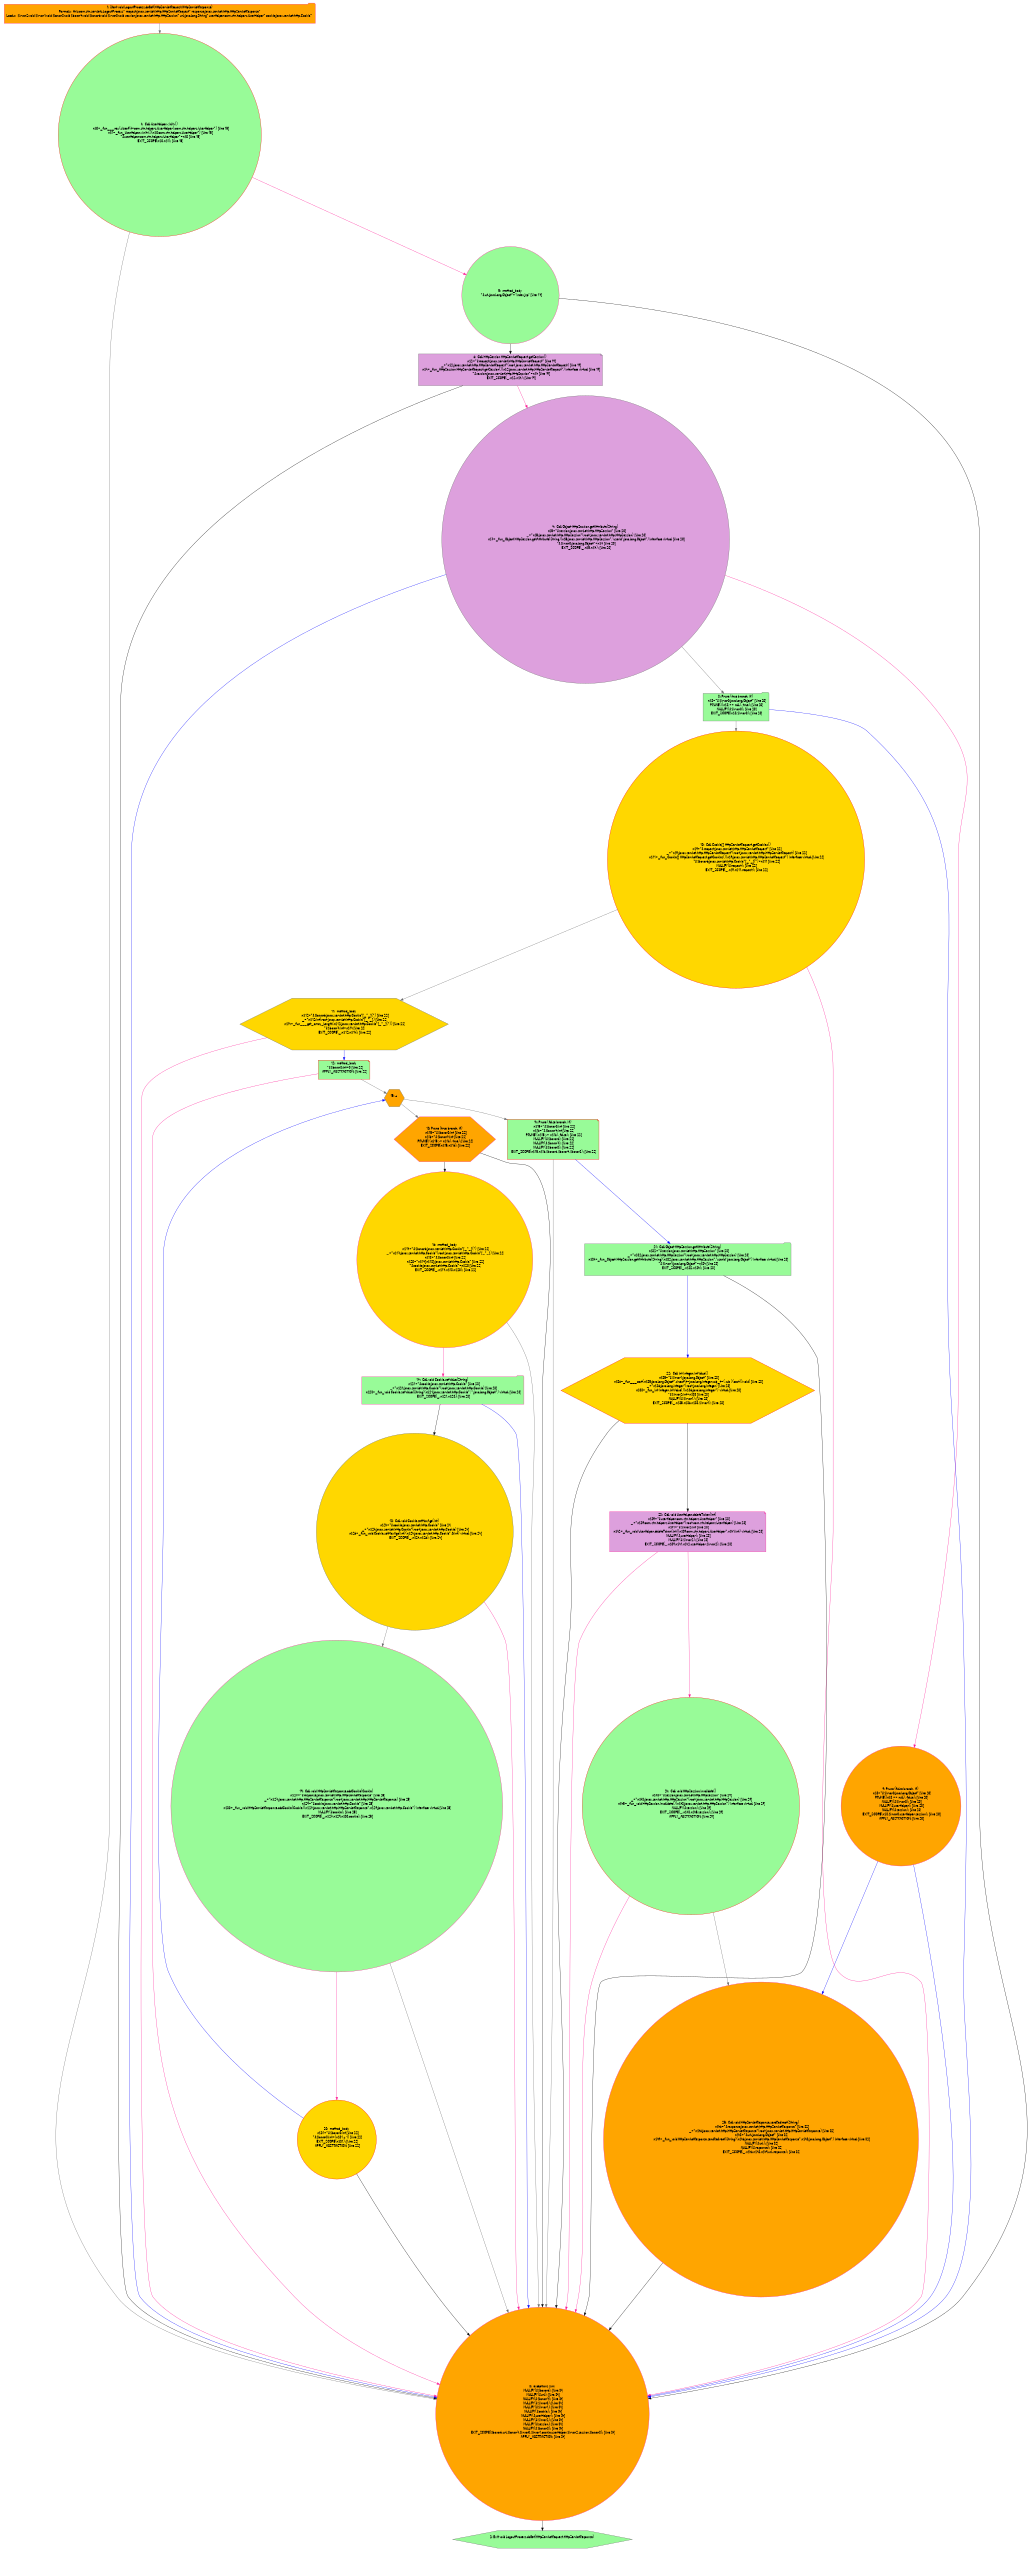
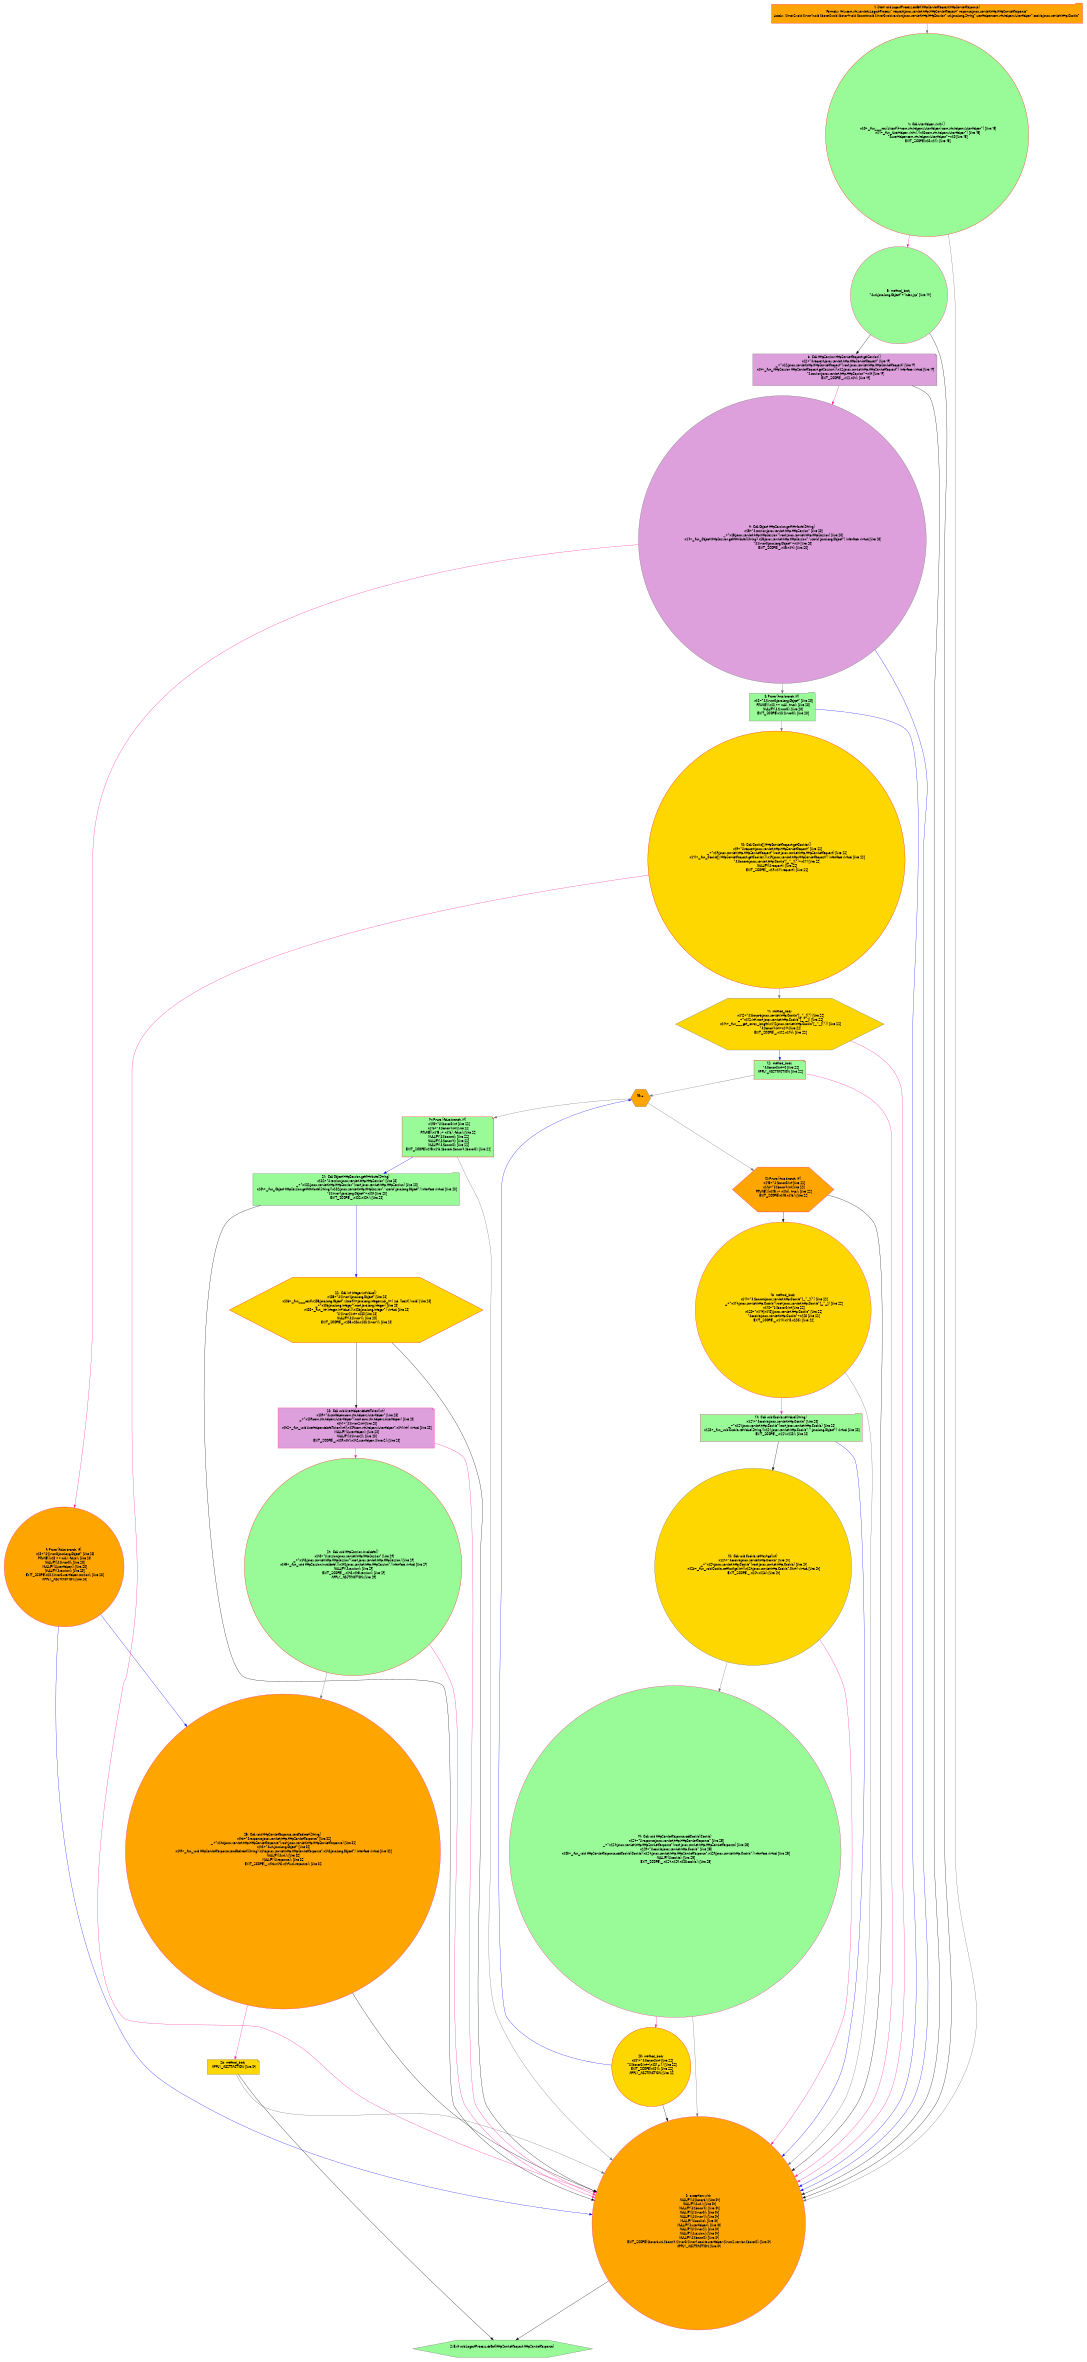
node "26:  method_body APPLY_ABSTRACTION; [line 34]": added
